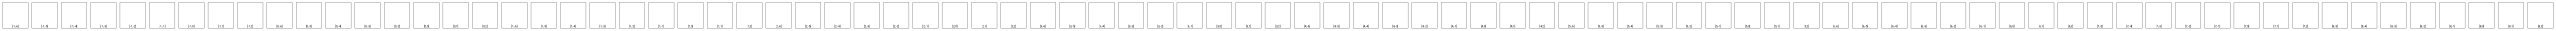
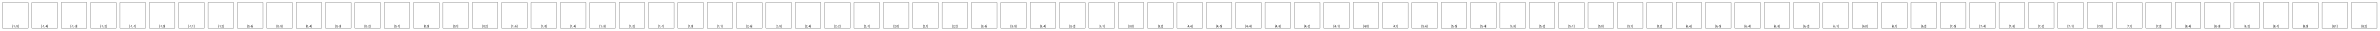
node "[-1,-6]": removed
node "[0,-1]": added
node "[1,2]": removed
node "[2,-3]": removed
node "[3,-3]": removed
node "[3,1]": removed
node "[4,2]": removed
node "[8,-5]": removed
